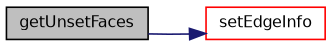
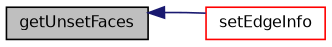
edge "getUnsetFaces" -> "setEdgeInfo": reversed
